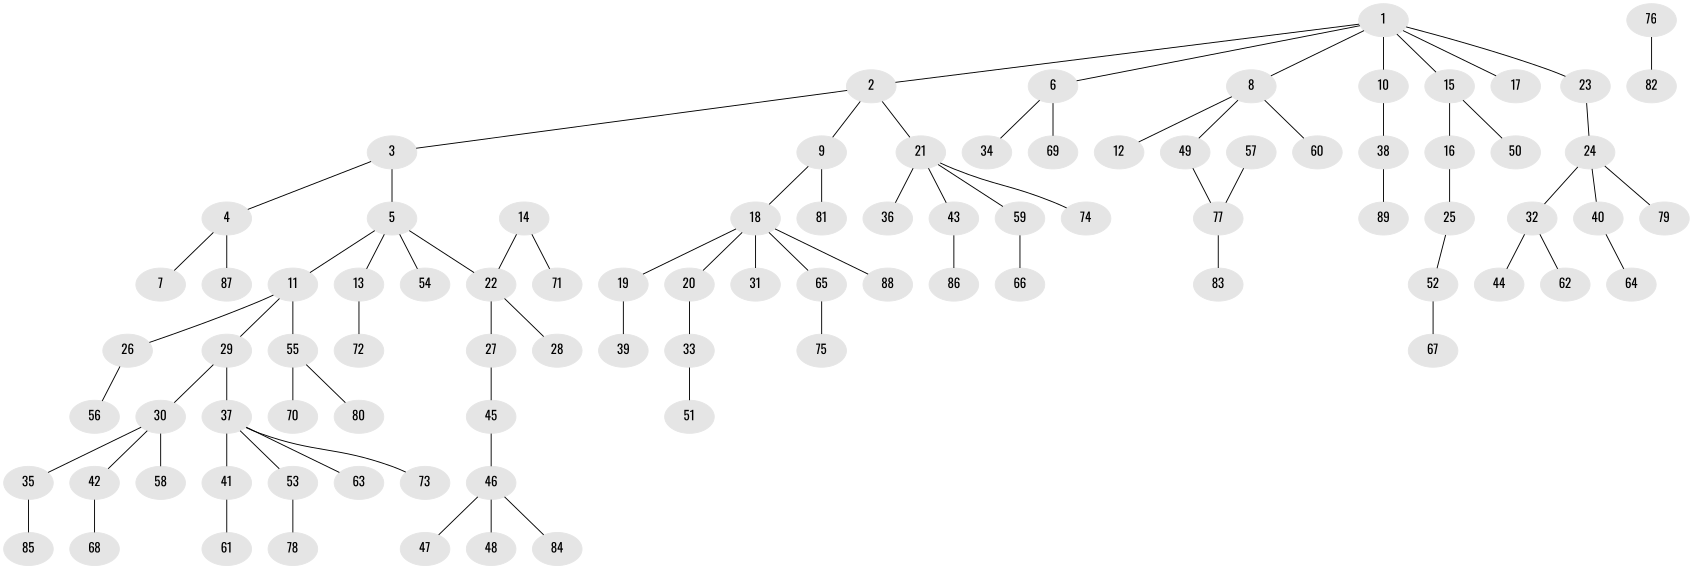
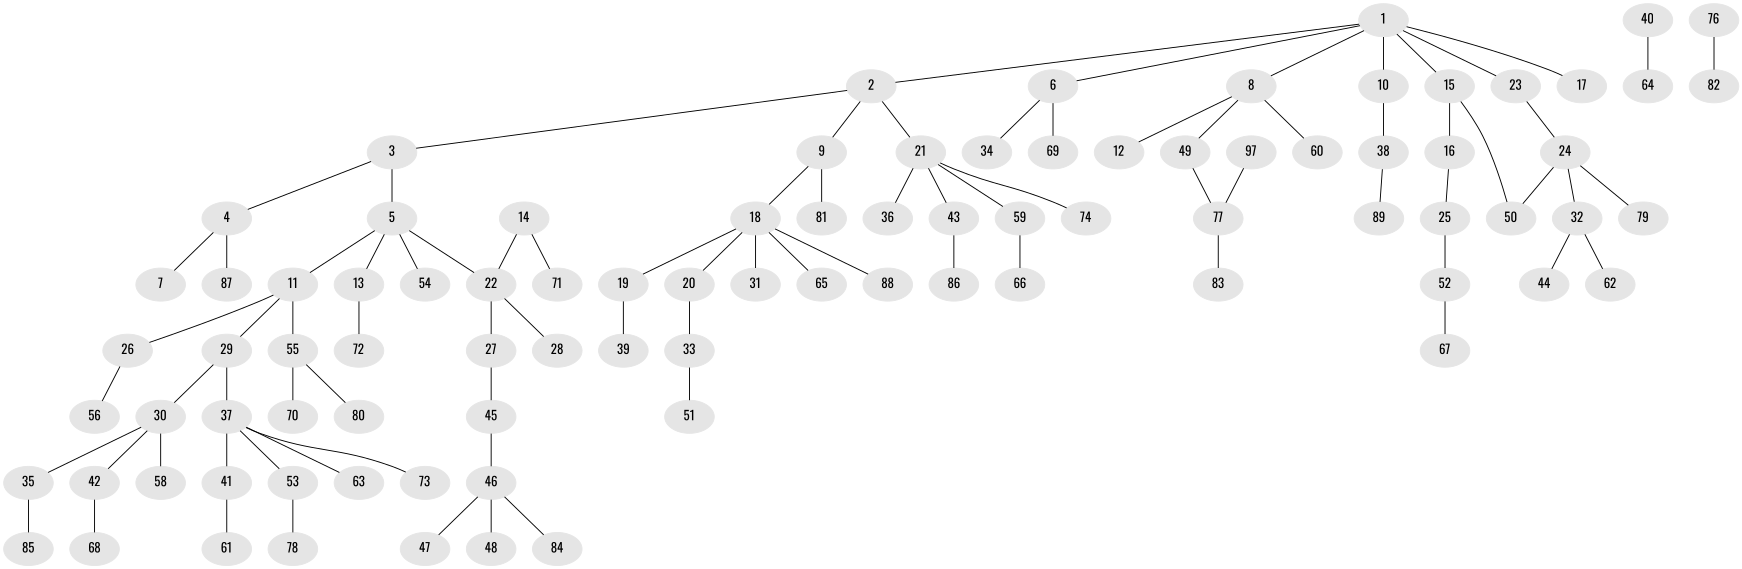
node "57": label "57" -> "97"
edge "24" -- "40": now "24" -- "50"
node "75": removed
